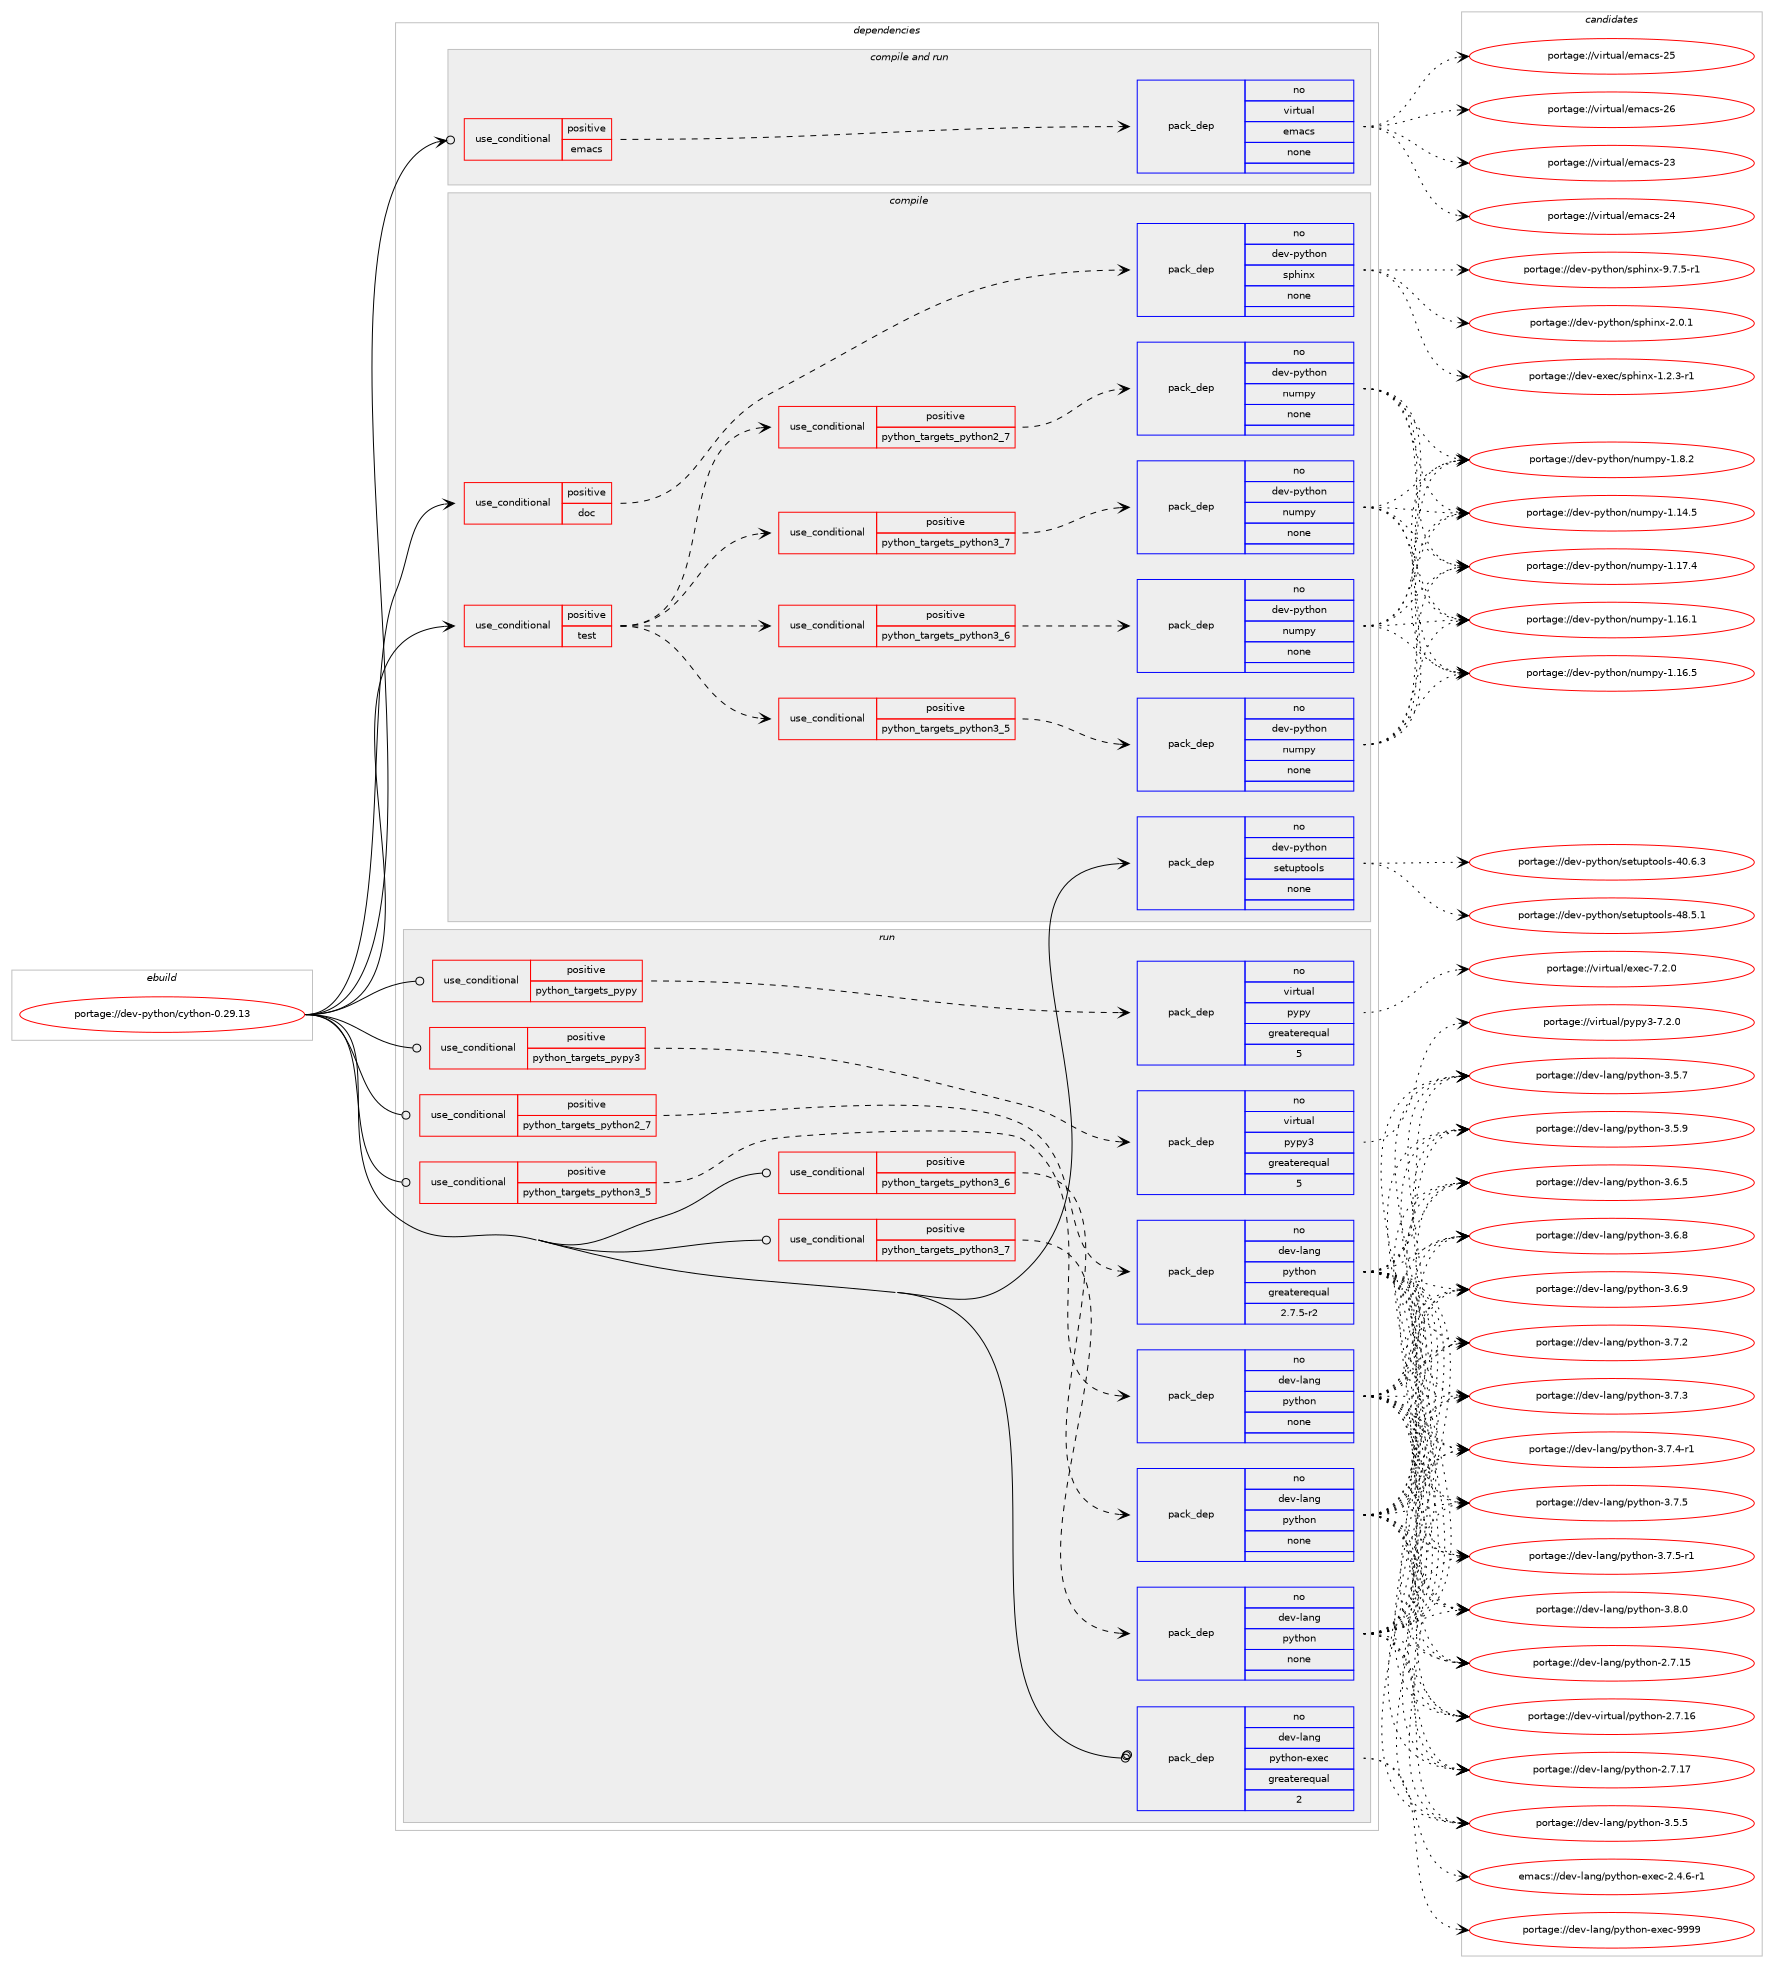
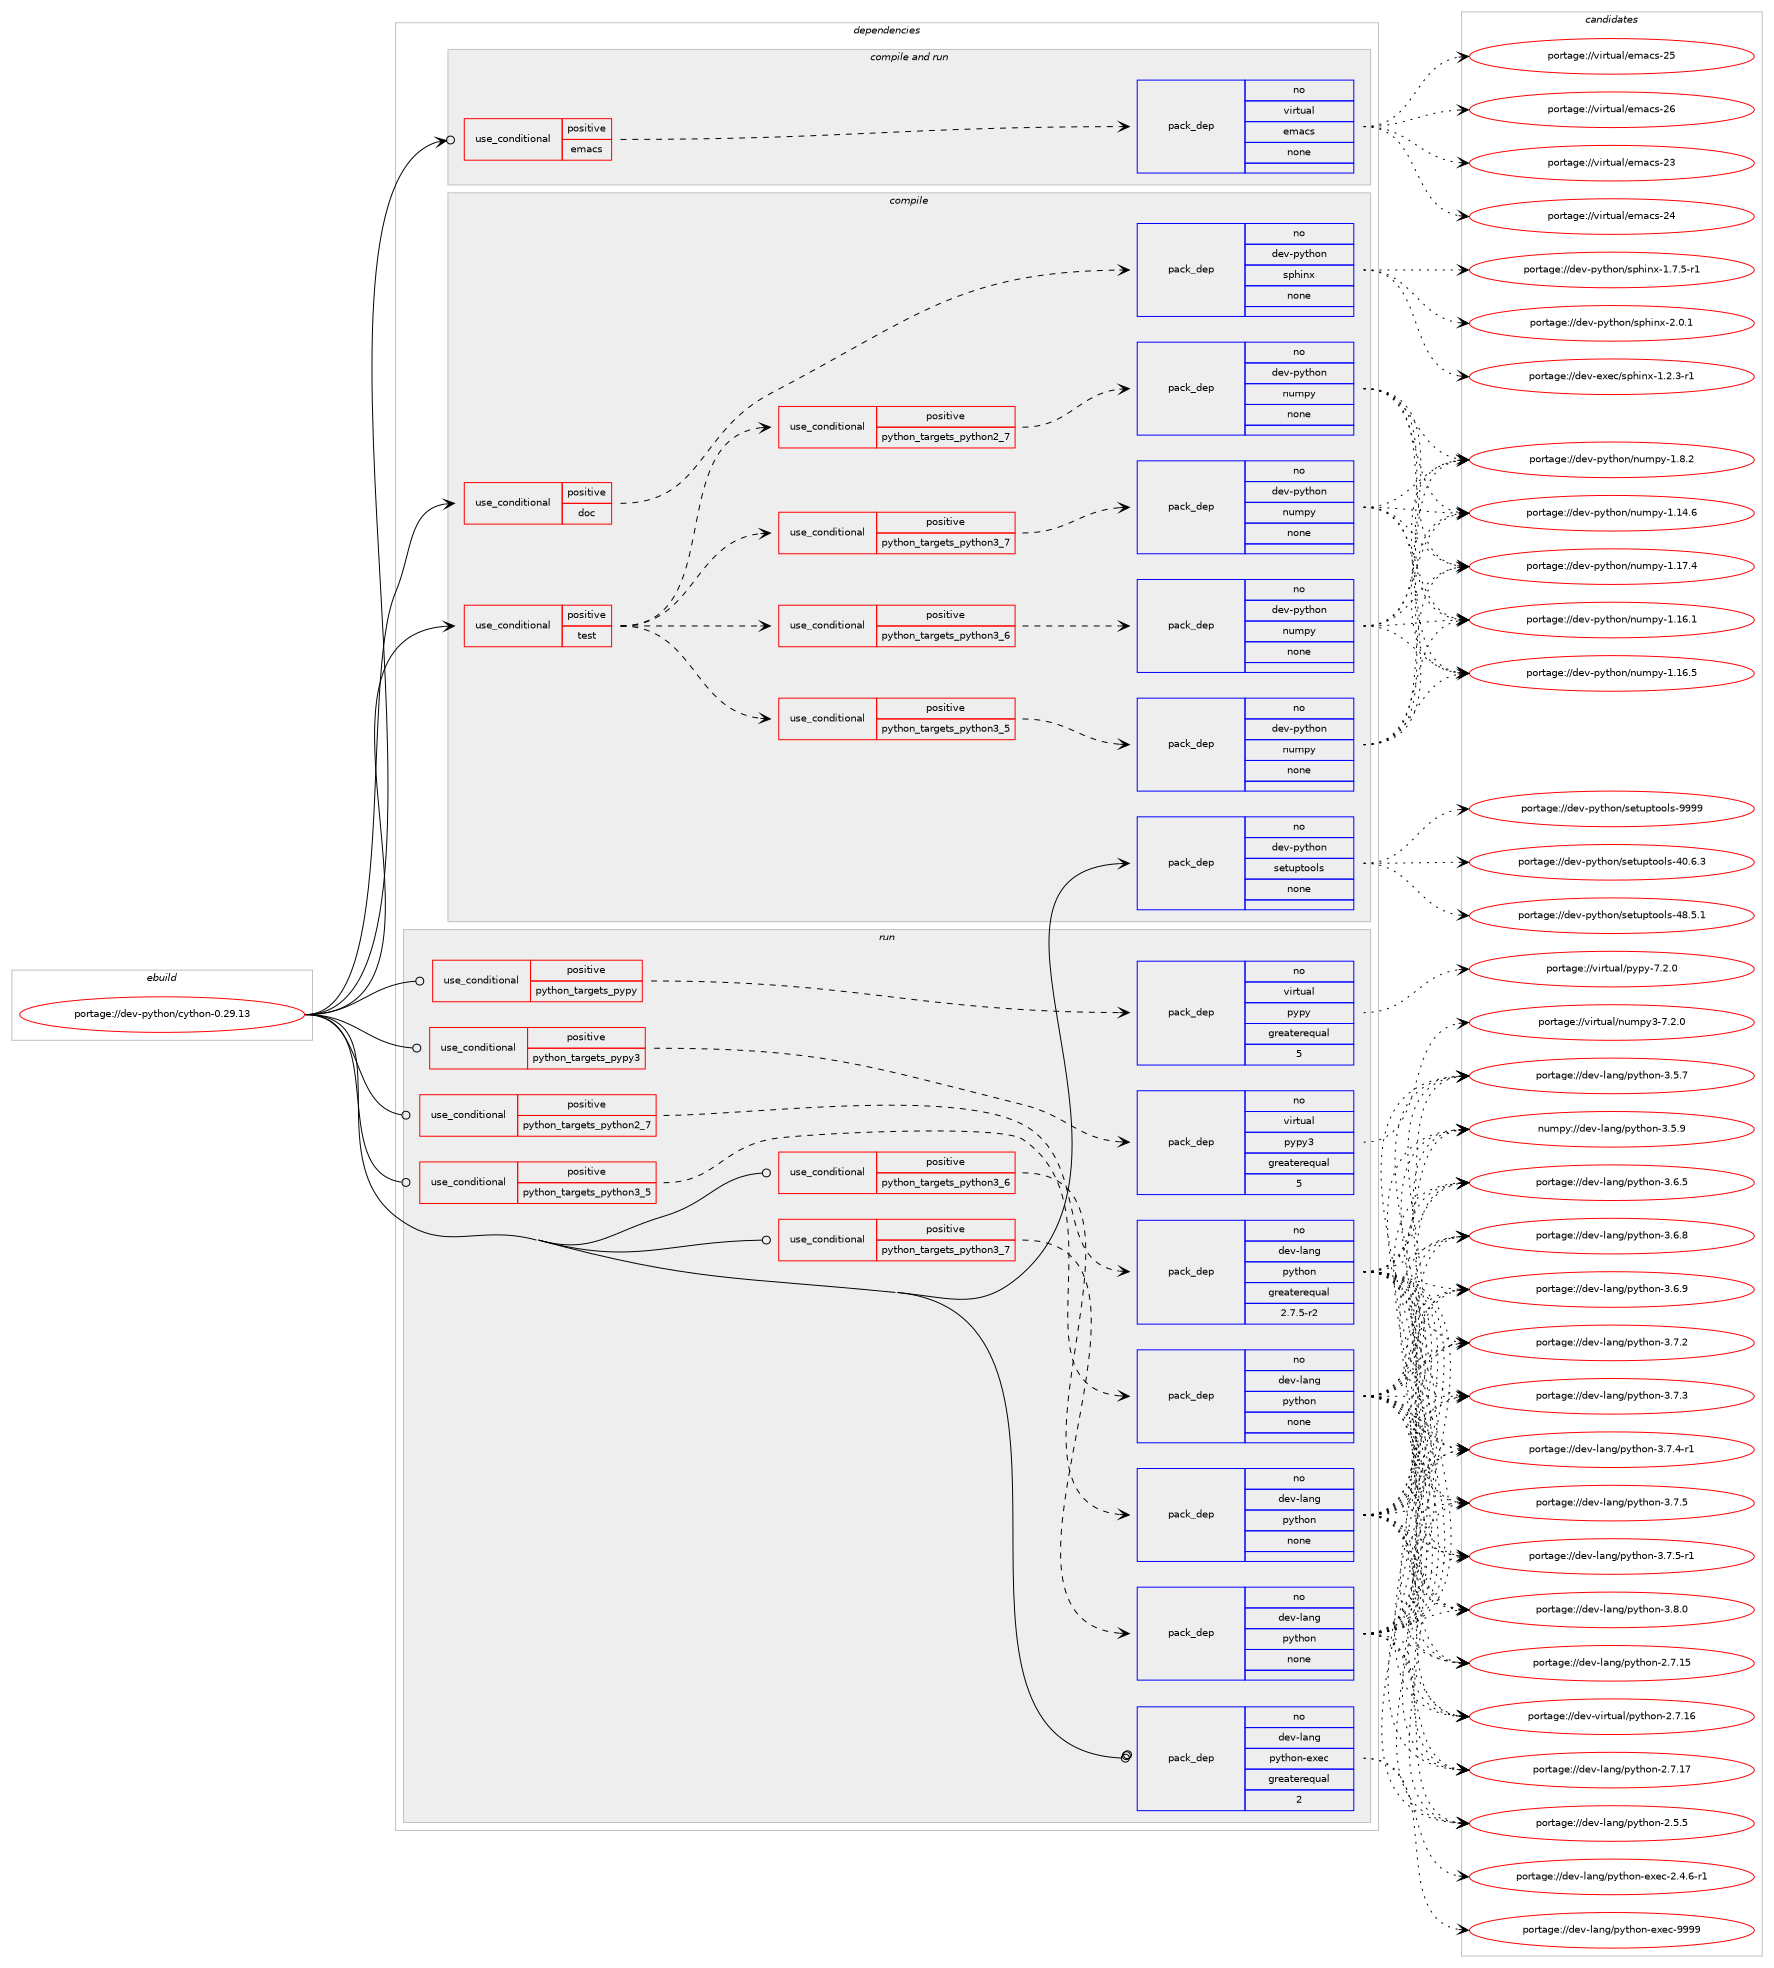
node "portage://dev-python/sphinx-9.7.5-r1": label "portage://dev-python/sphinx-9.7.5-r1" -> "portage://dev-python/sphinx-1.7.5-r1"
node "portage://dev-python/numpy-1.14.5": label "portage://dev-python/numpy-1.14.5" -> "portage://dev-python/numpy-1.14.6"
node "portage://dev-python/setuptools-9999": added
node "portage://virtual/exec-7.2.0": label "portage://virtual/exec-7.2.0" -> "portage://virtual/pypy-7.2.0"
node "portage://virtual/pypy3-7.2.0": label "portage://virtual/pypy3-7.2.0" -> "portage://virtual/numpy3-7.2.0"
node "portage://dev-lang/python-3.5.9": label "portage://dev-lang/python-3.5.9" -> "numpy://dev-lang/python-3.5.9"
node "portage://dev-lang/python-3.5.5": label "portage://dev-lang/python-3.5.5" -> "portage://dev-lang/python-2.5.5"
node "emacs://dev-lang/python-exec-2.4.6-r1": label "emacs://dev-lang/python-exec-2.4.6-r1" -> "portage://dev-lang/python-exec-2.4.6-r1"
